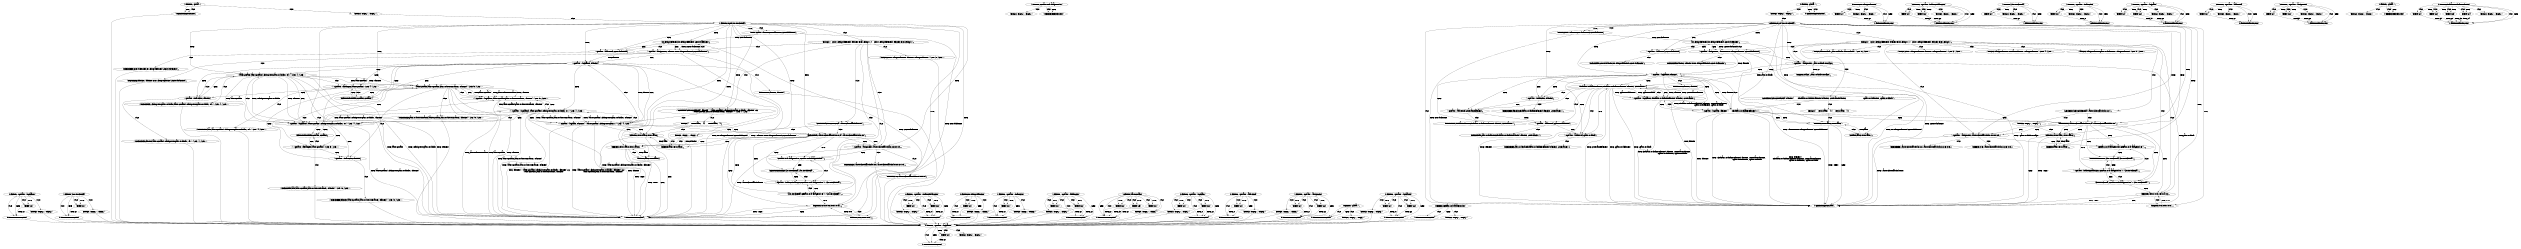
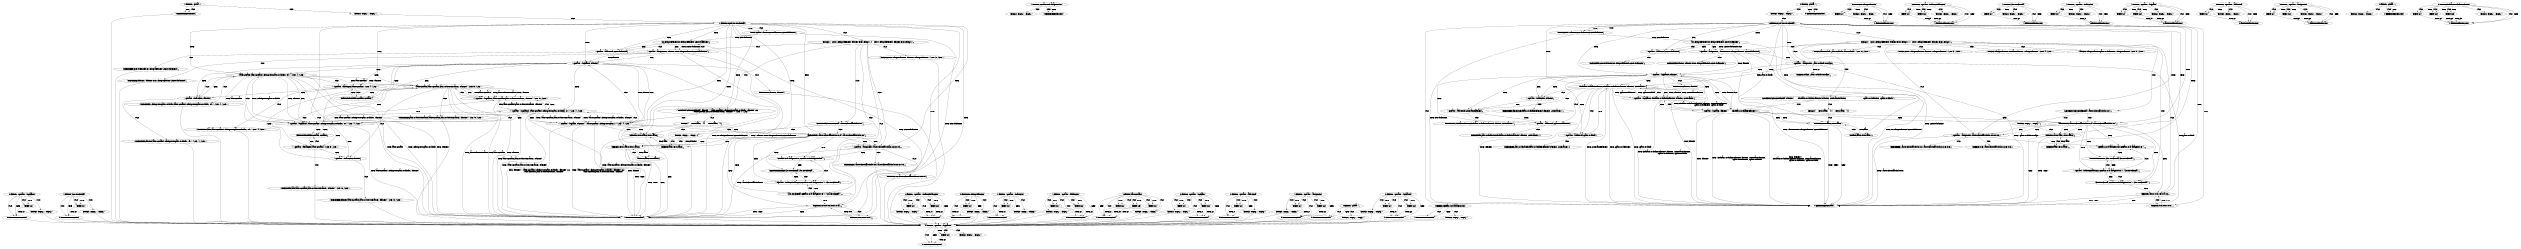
node "(PARAM,p4)": removed
edge "(<operator>.addressOf,&password_element)" -> "(<operator>.addressOf,&password_info)": removed, label "CFG:"
